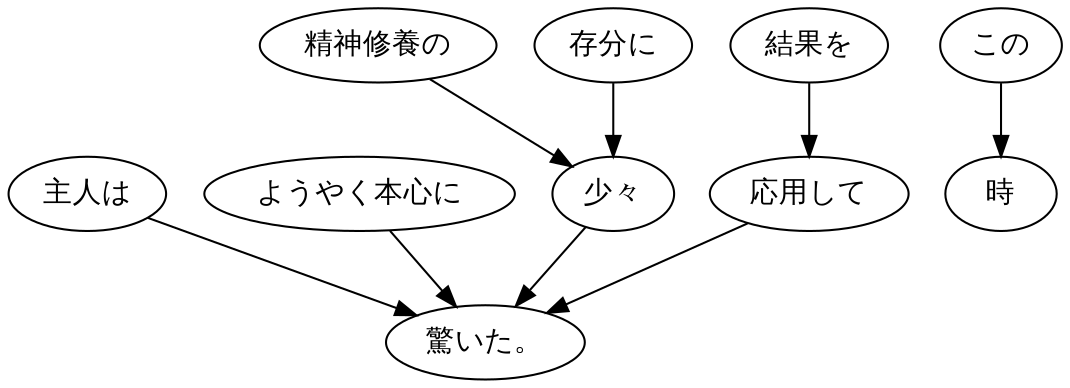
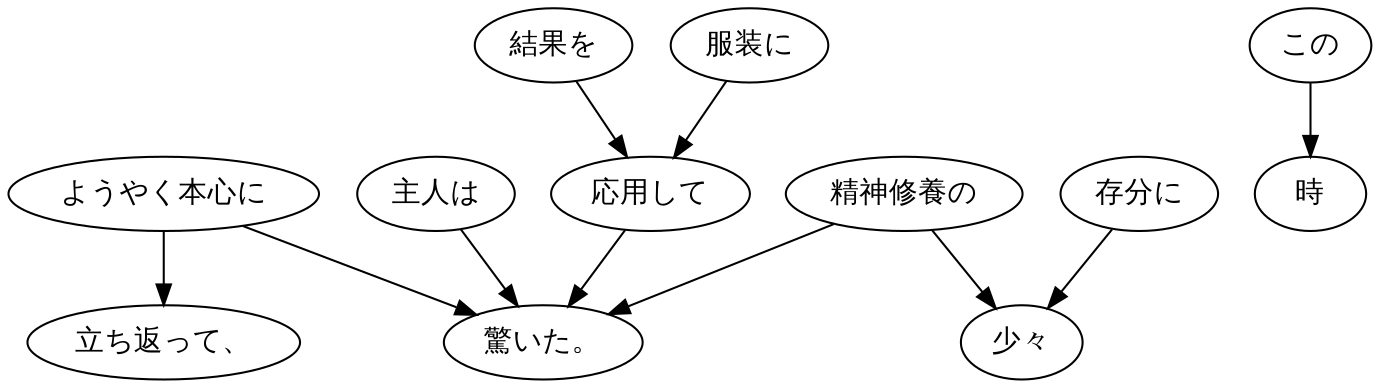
node "服装に": added
edge "少々" -> "驚いた。": now "精神修養の" -> "驚いた。"
node "立ち返って、": added
